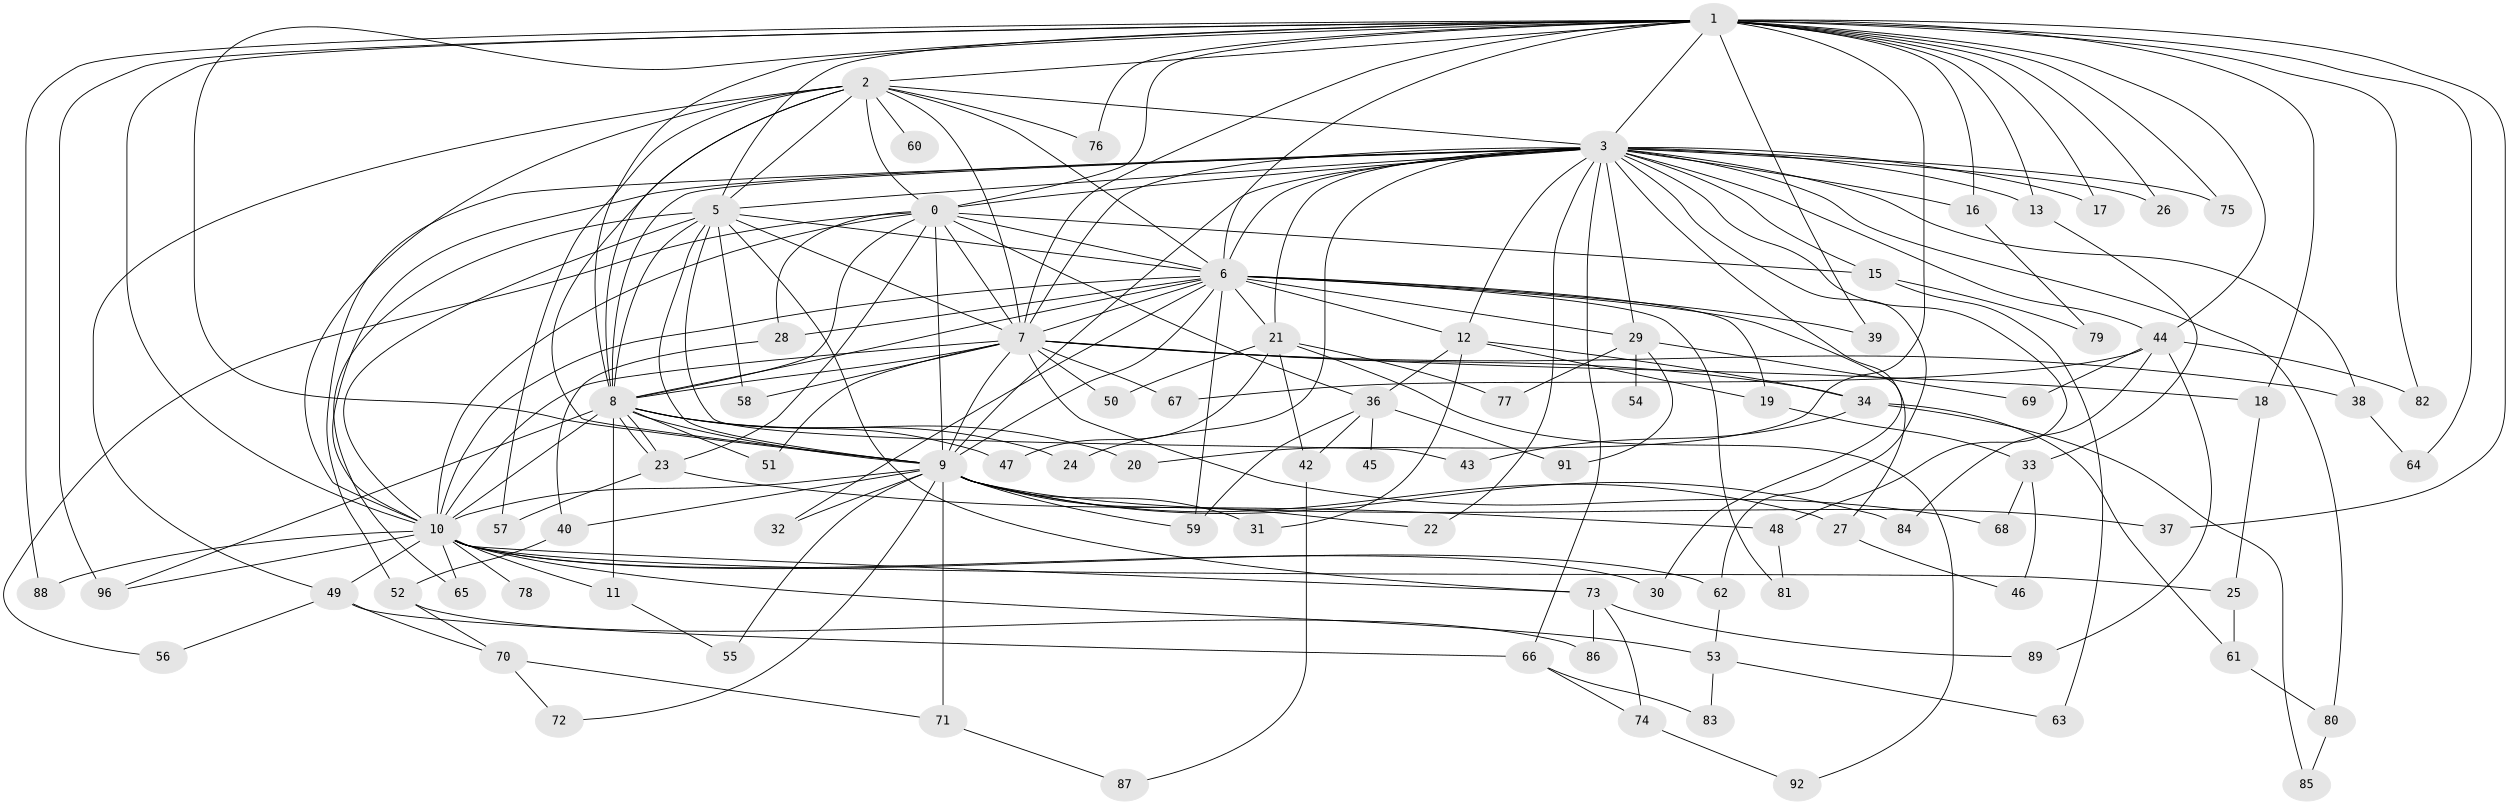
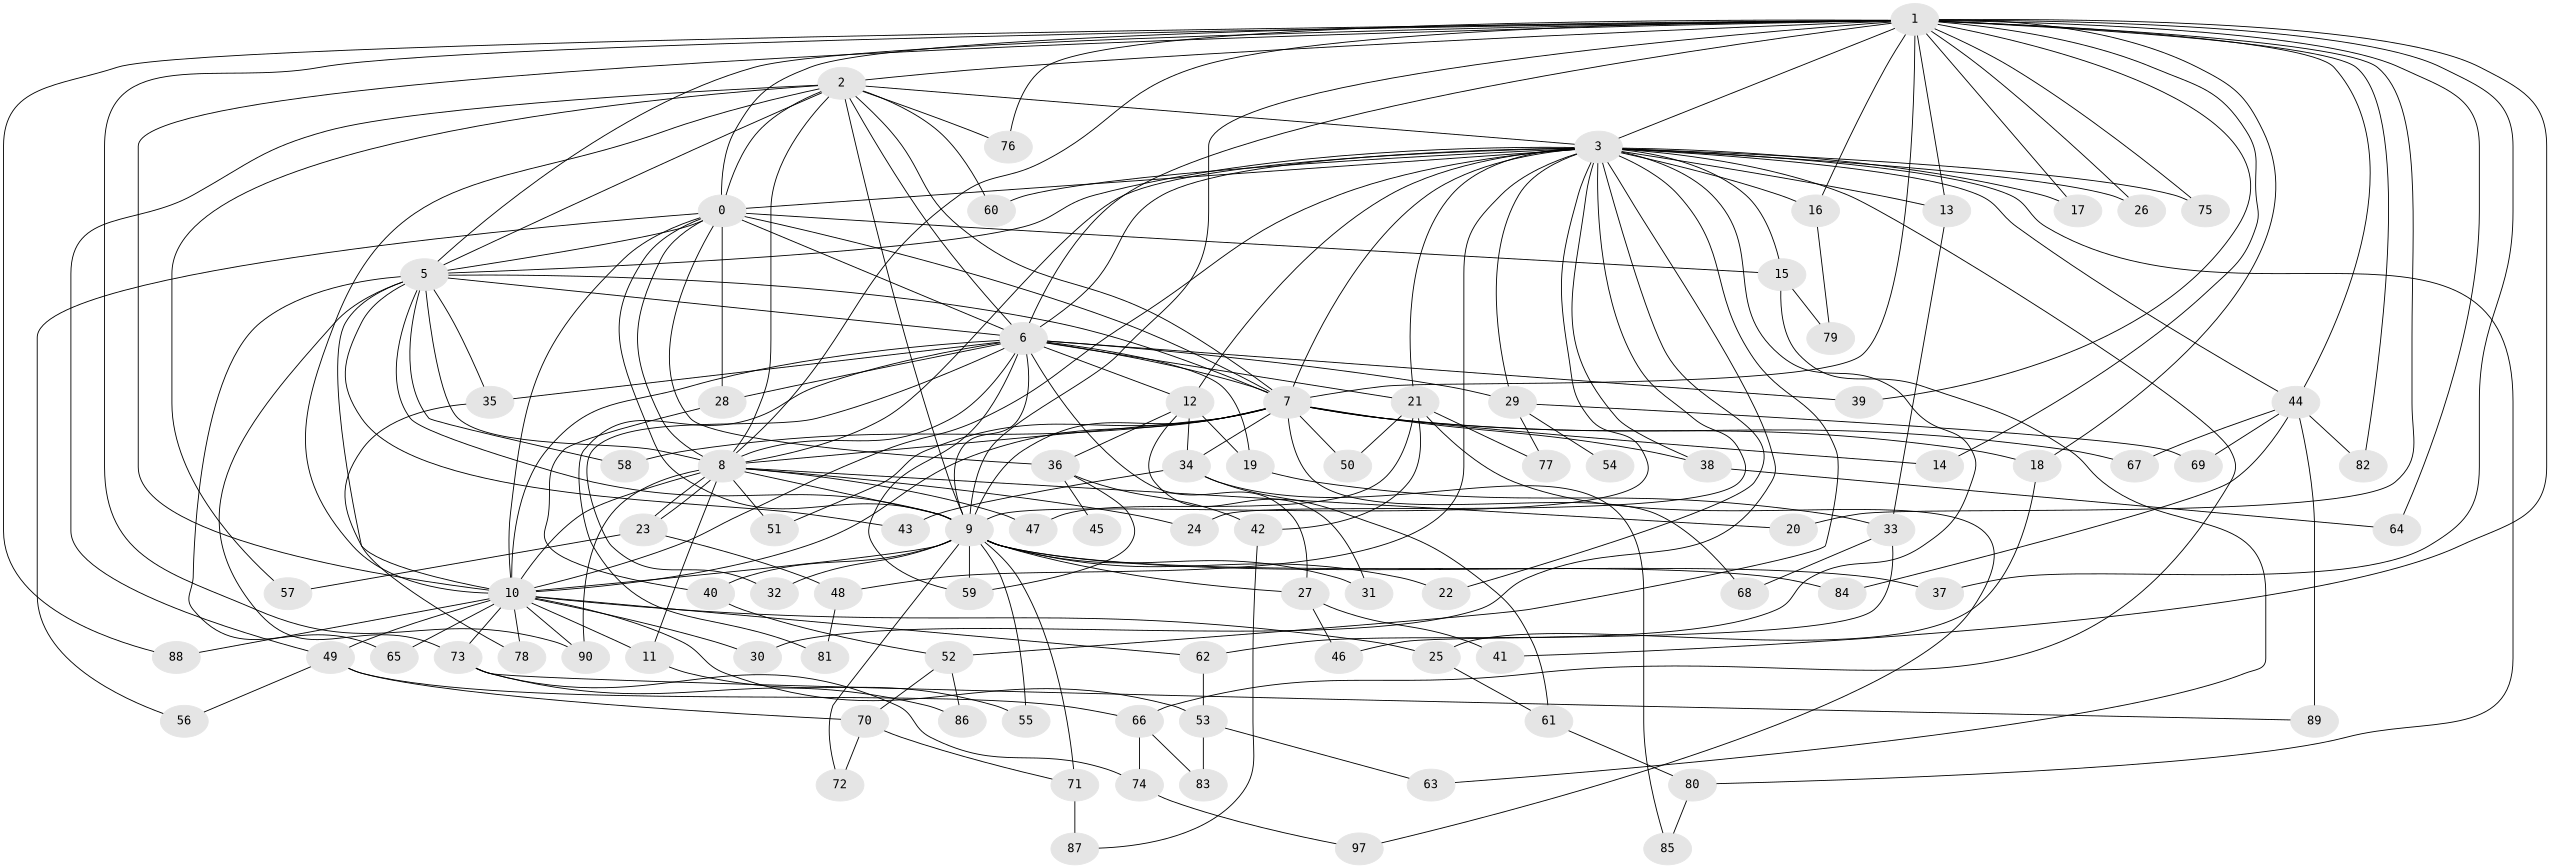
edge "3" -- "60": added
edge "0" -- "23": now "0" -- "5"
node "35": added
node "91": removed
node "14": added
node "96": label "96" -> "90"
node "41": added
node "92": label "92" -> "97"
